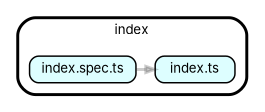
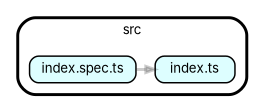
cluster "index": label "index" -> "src"
